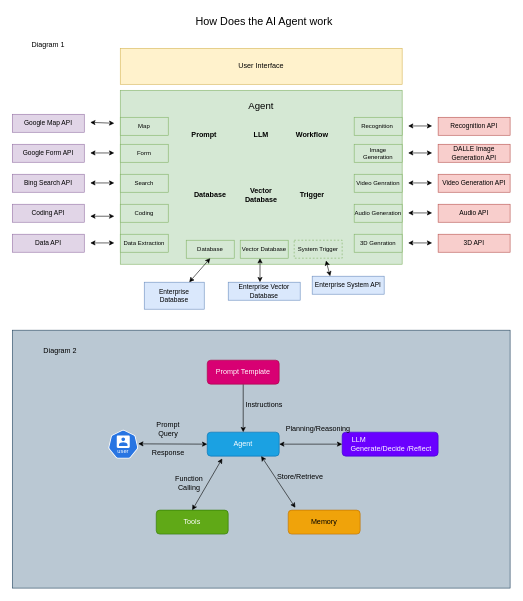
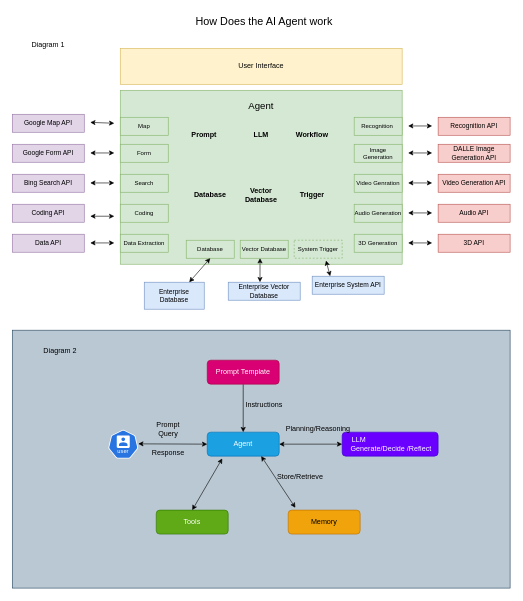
node "3D Genration": label "3D Genration" -> "3D Generation"
node "Function Calling": removed
